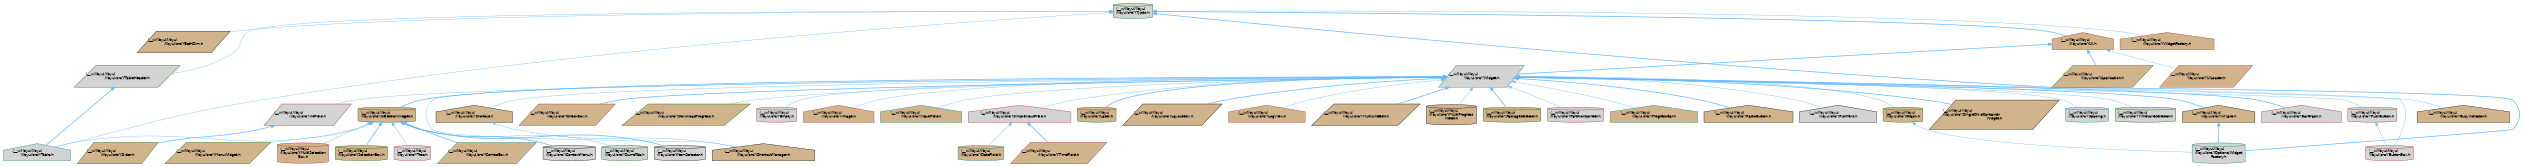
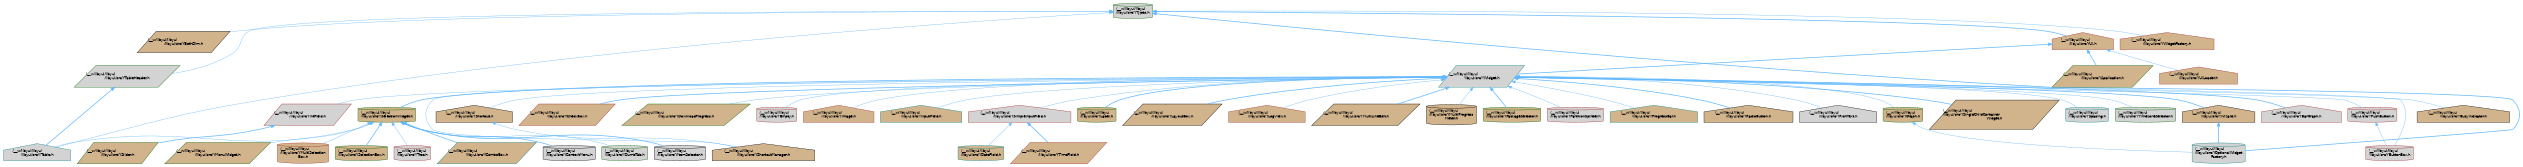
node "/__w/libyui/libyui /libyui/src/YUILoader.h": shape parallelogram -> house
